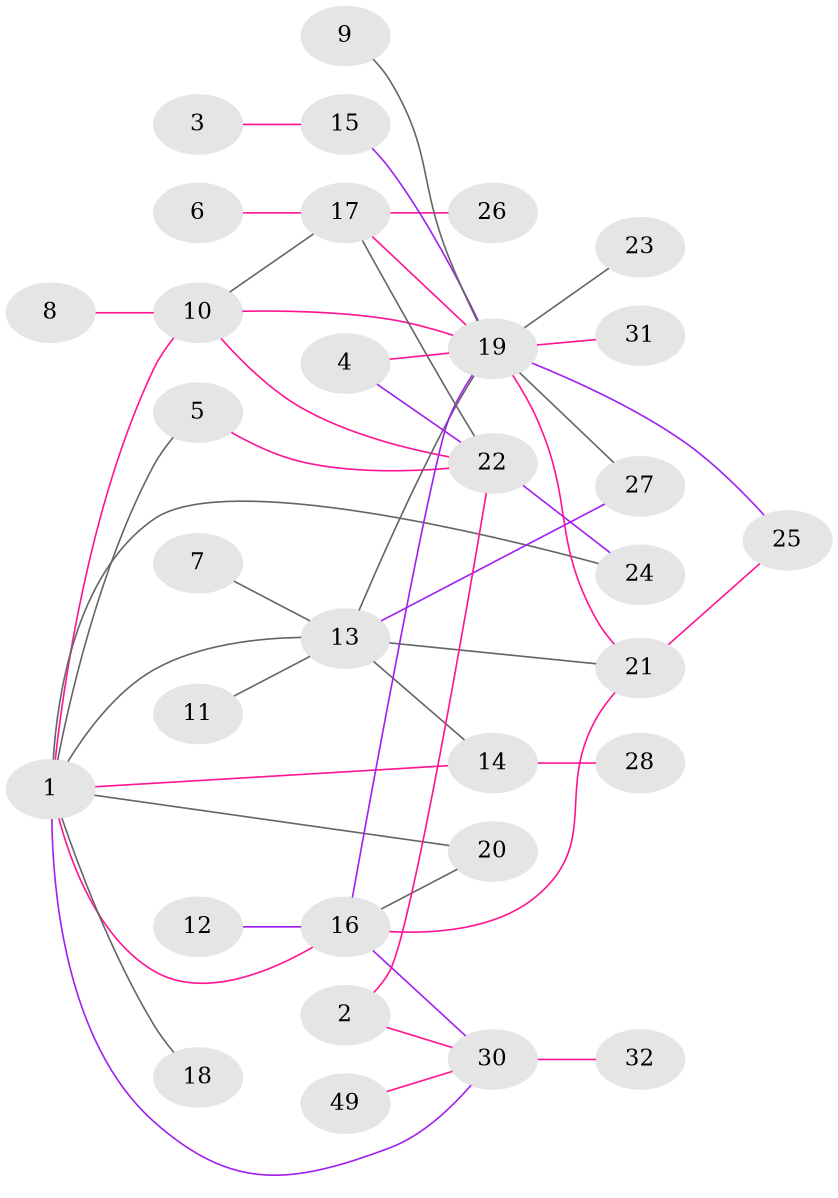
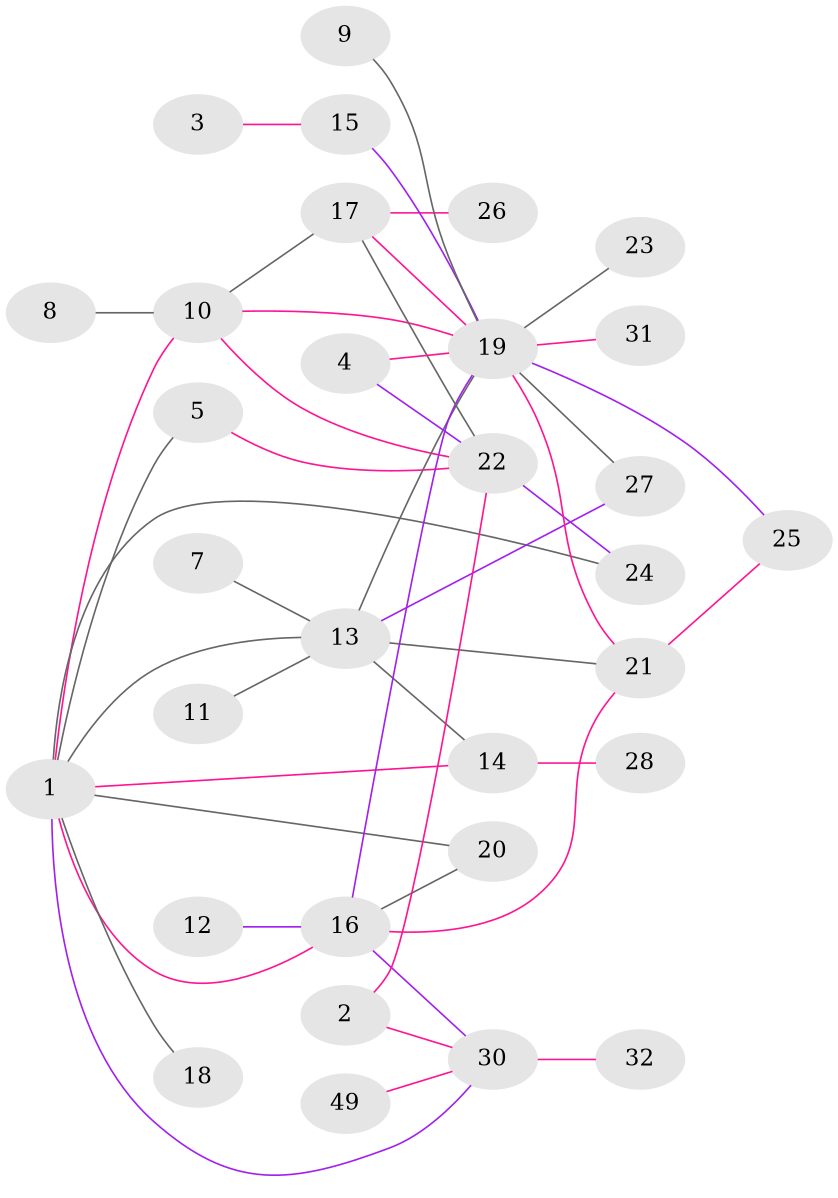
node "6": removed
edge "8" -- "10": color deeppink -> gray40
